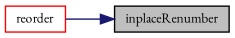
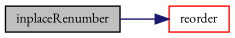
edge "reorder" -> "inplaceRenumber": reversed
